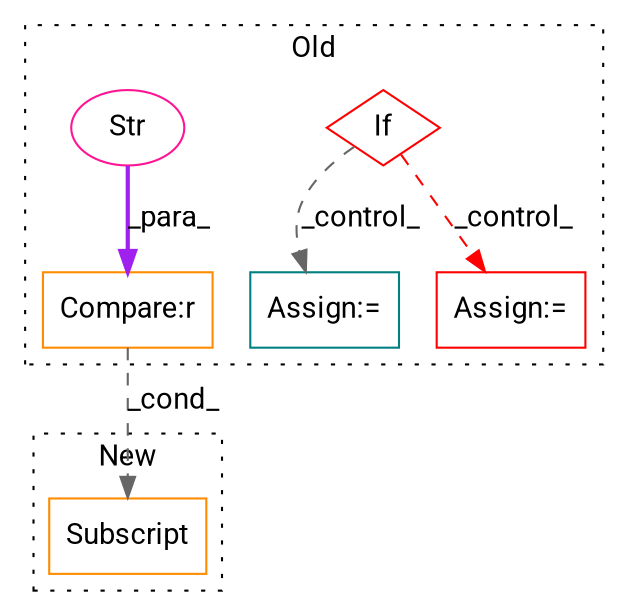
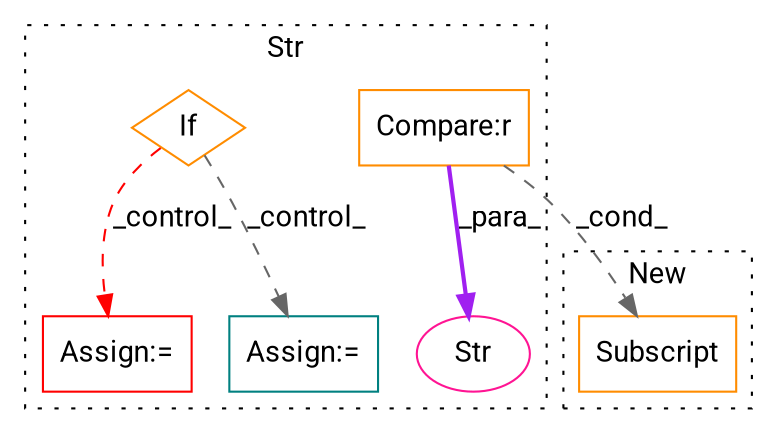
cluster "Old": label "Old" -> "Str"
node "If": color red -> darkorange
edge "Str" -> "Compare:r": reversed
